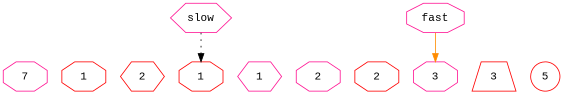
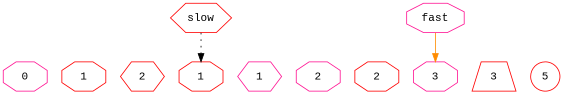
node "slow": color deeppink -> red
node "7": label "7" -> "0"
